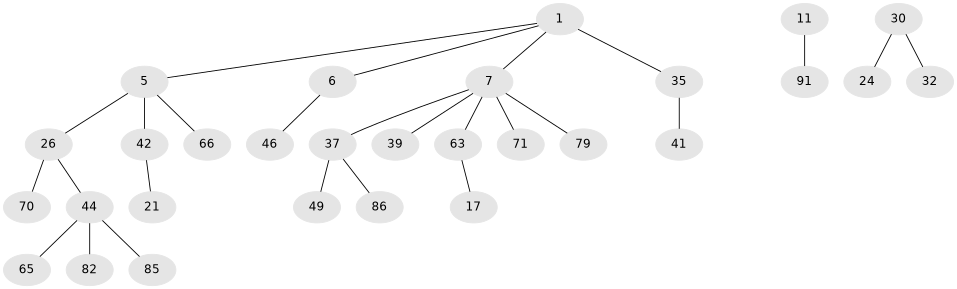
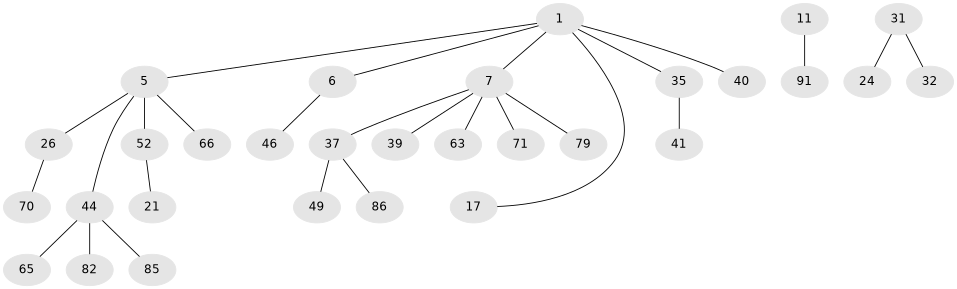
node "30": label "30" -> "31"
node "40": added
node "42": label "42" -> "52"
edge "26" -- "44": now "5" -- "44"
edge "63" -- "17": now "1" -- "17"
